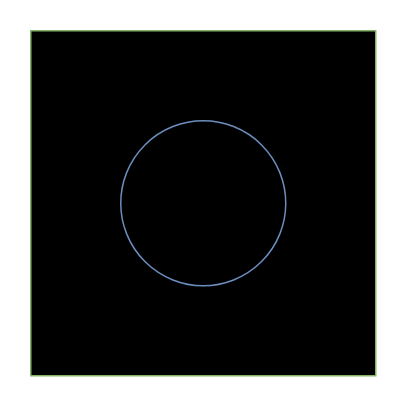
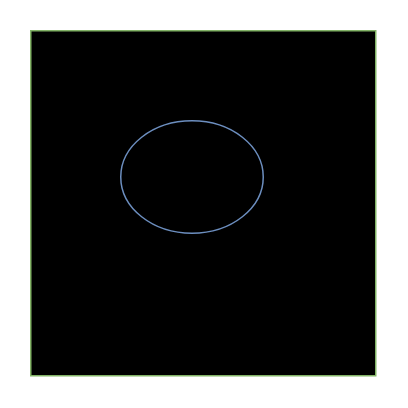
node "Backend Nodejs": size 165x165 -> 143x113
